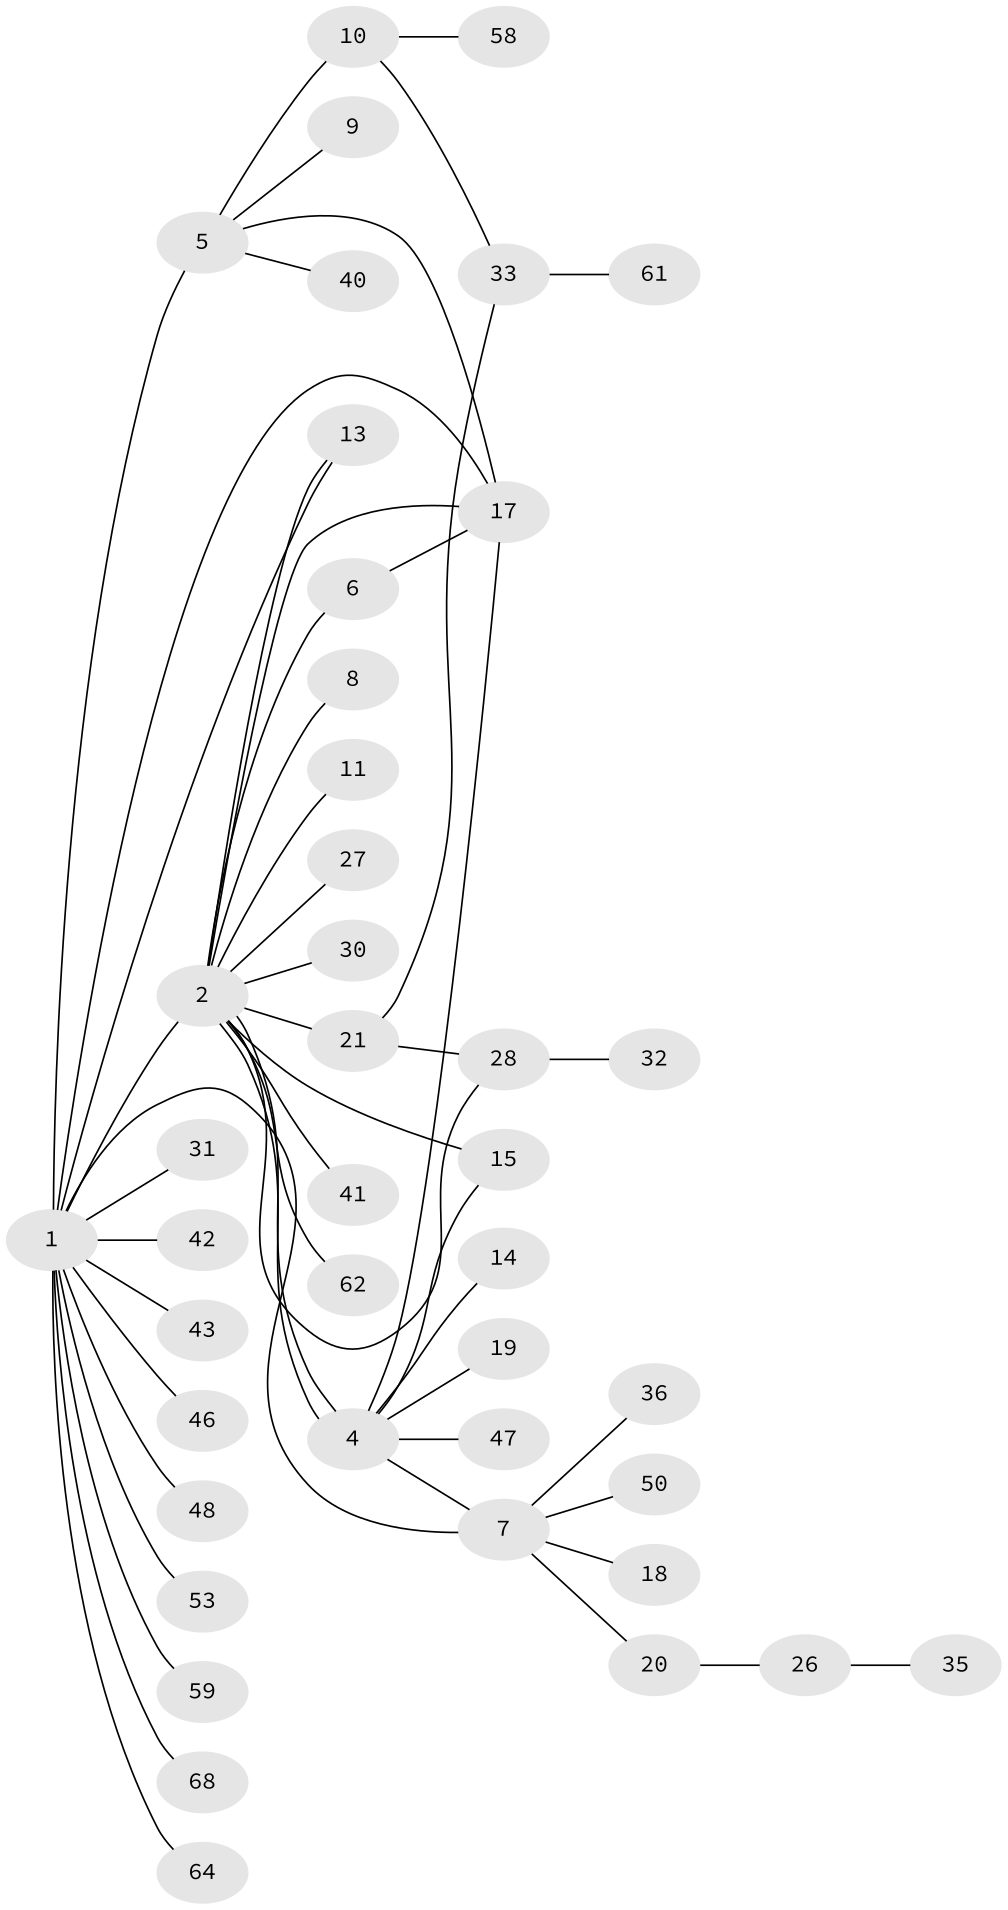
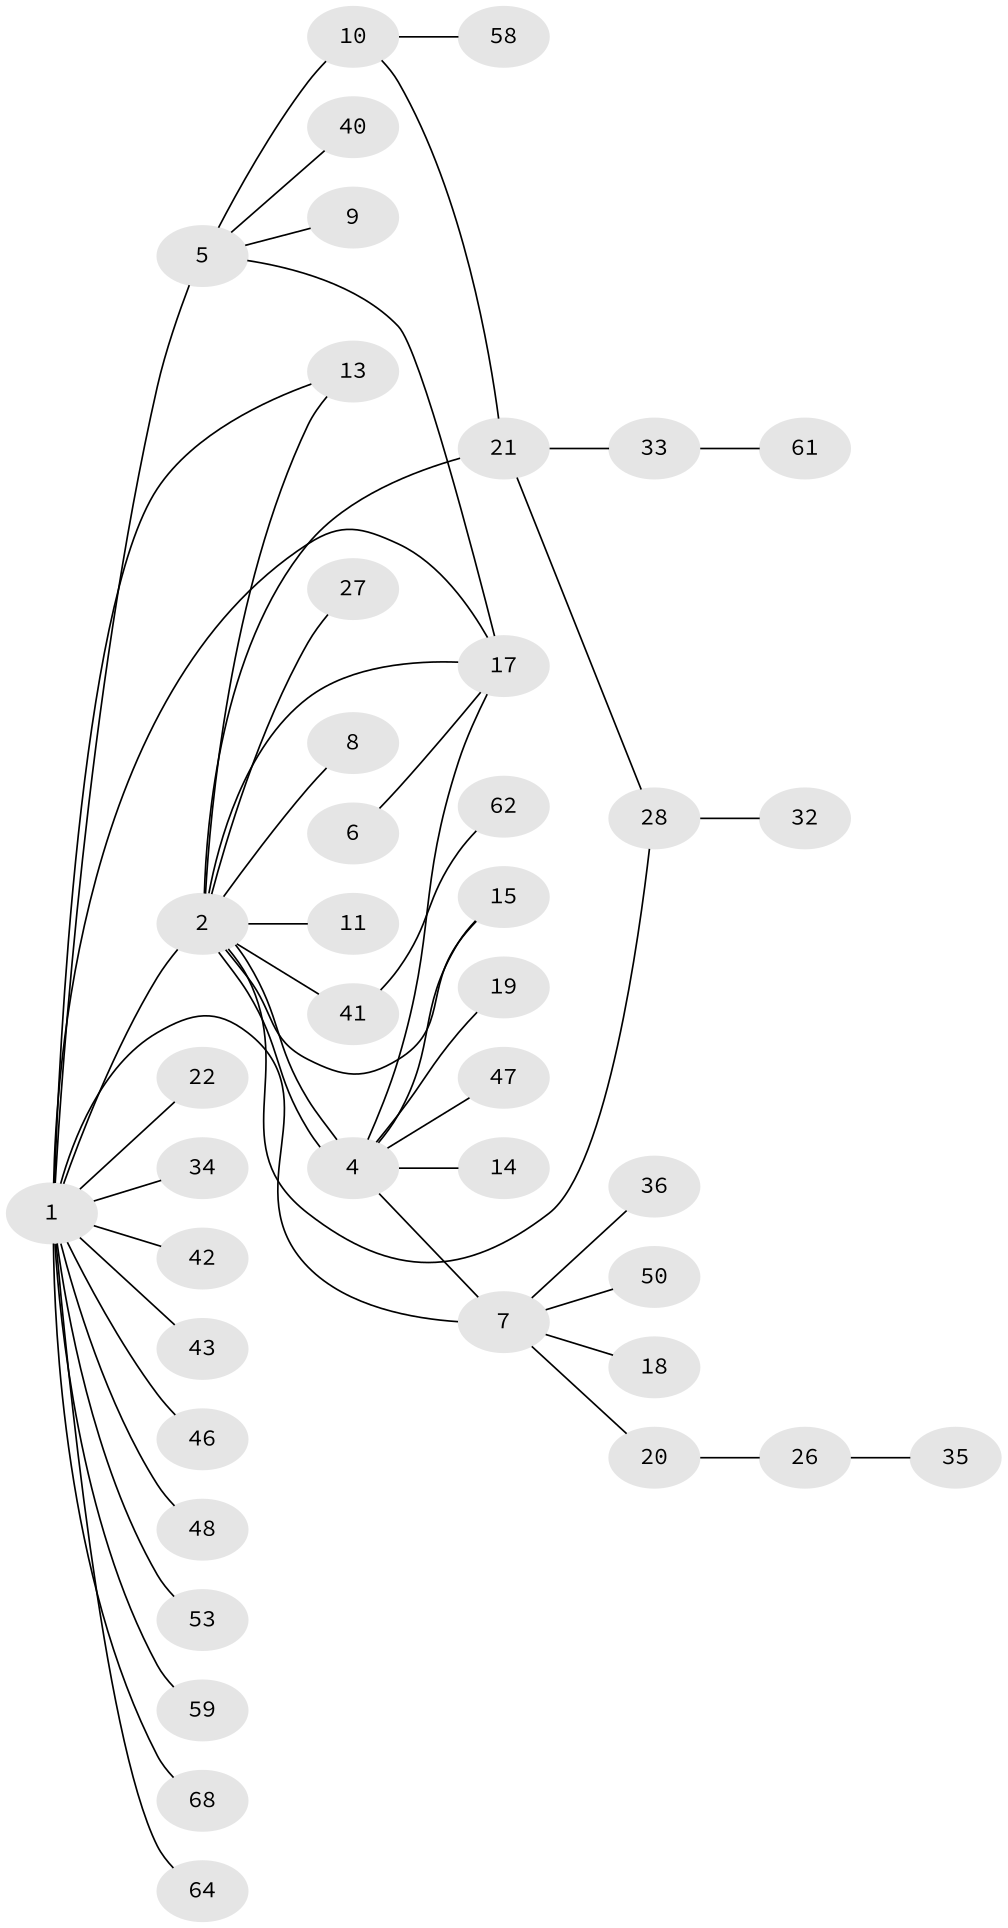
edge "10" -- "33": now "10" -- "21"
edge "6" -- "2": removed
node "30": removed
node "22": added
edge "2" -- "62": now "41" -- "62"
node "31": label "31" -> "34"
